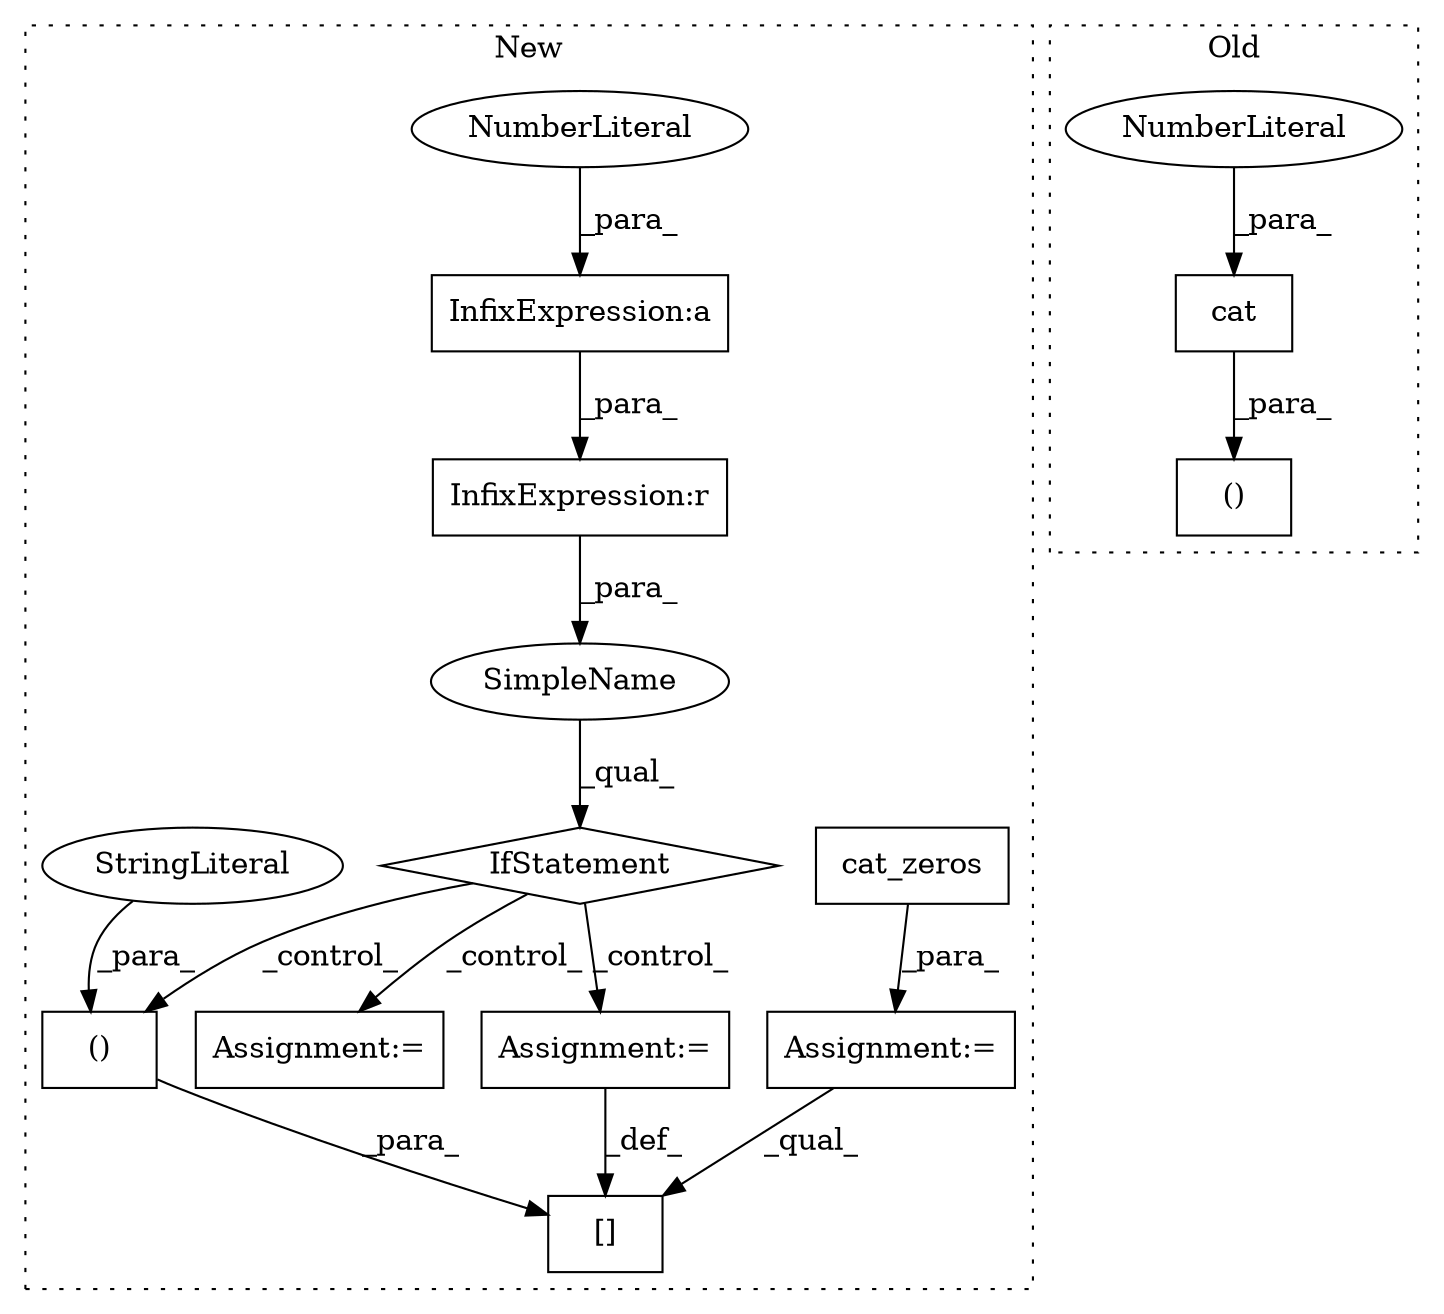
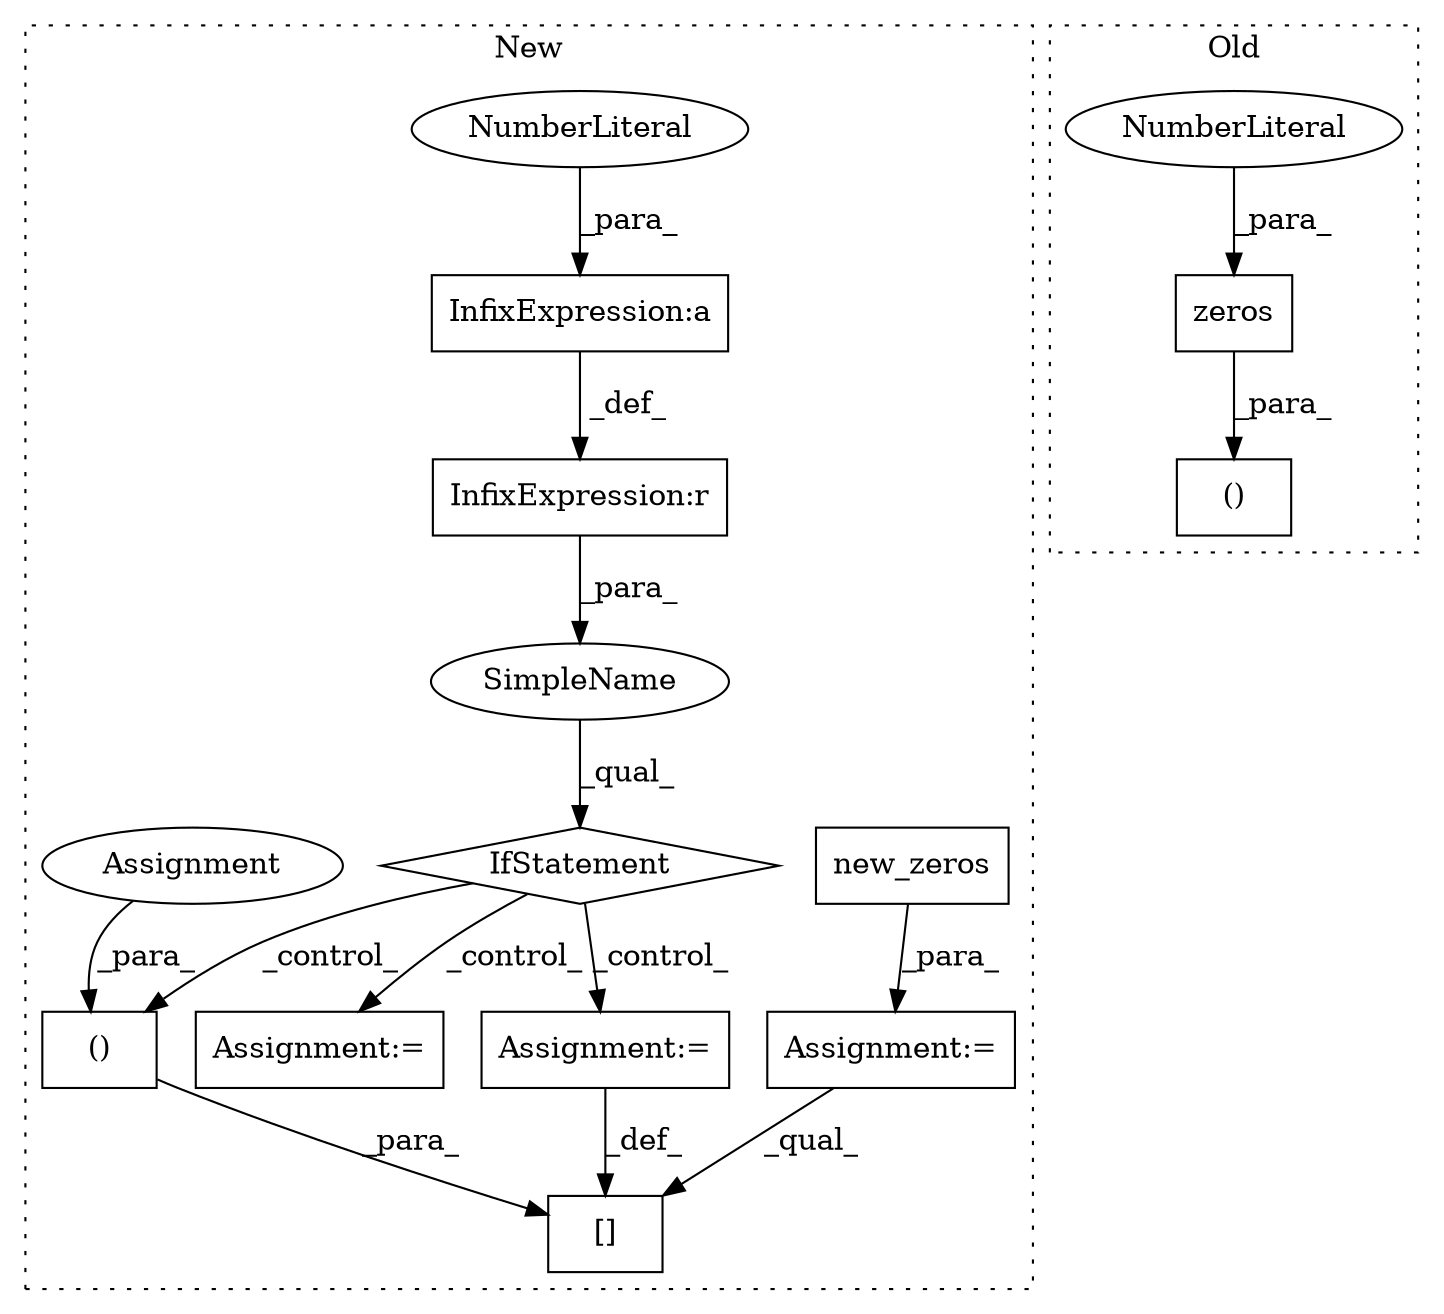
node "cat": label "cat" -> "zeros"
edge "InfixExpression:a" -> "InfixExpression:r": label "_para_" -> "_def_"
node "StringLiteral": label "StringLiteral" -> "Assignment"
node "cat_zeros": label "cat_zeros" -> "new_zeros"
